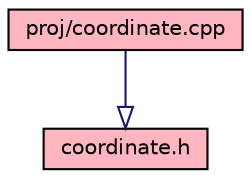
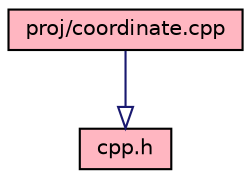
node "coordinate.h": label "coordinate.h" -> "cpp.h"
